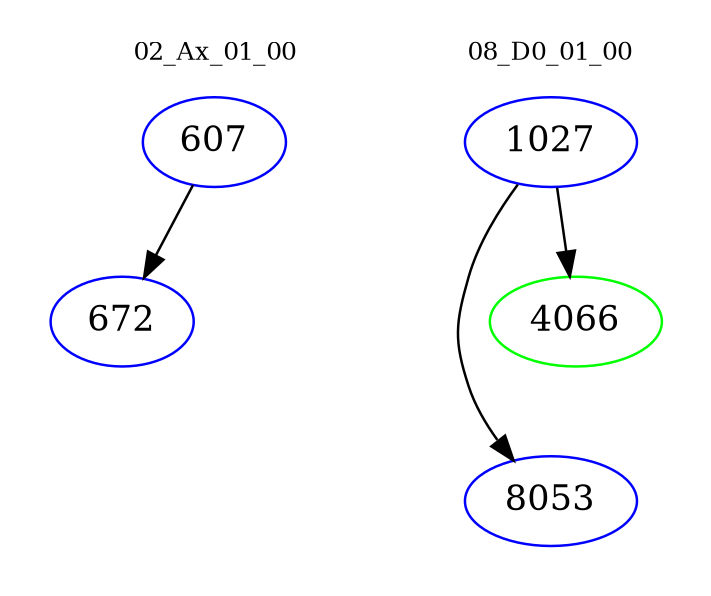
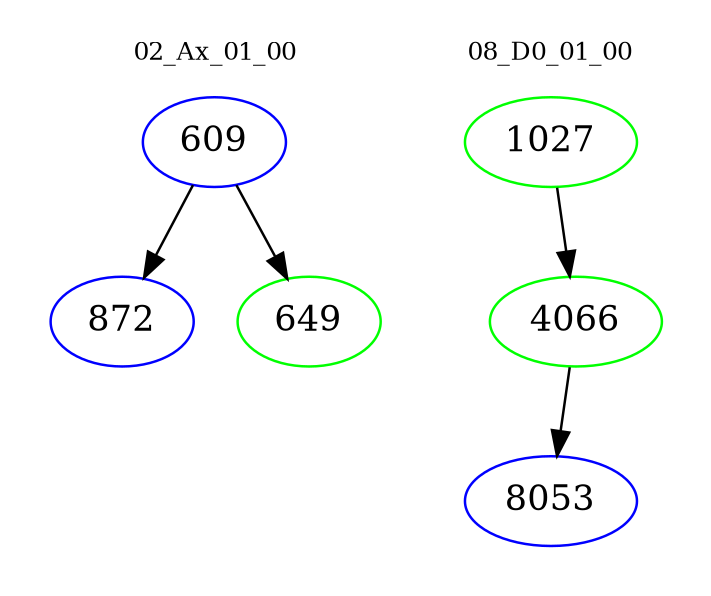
node "607": label "607" -> "609"
node "1027": color blue -> green
edge "1027" -> "8053": now "4066" -> "8053"
node "672": label "672" -> "872"
node "649": added
